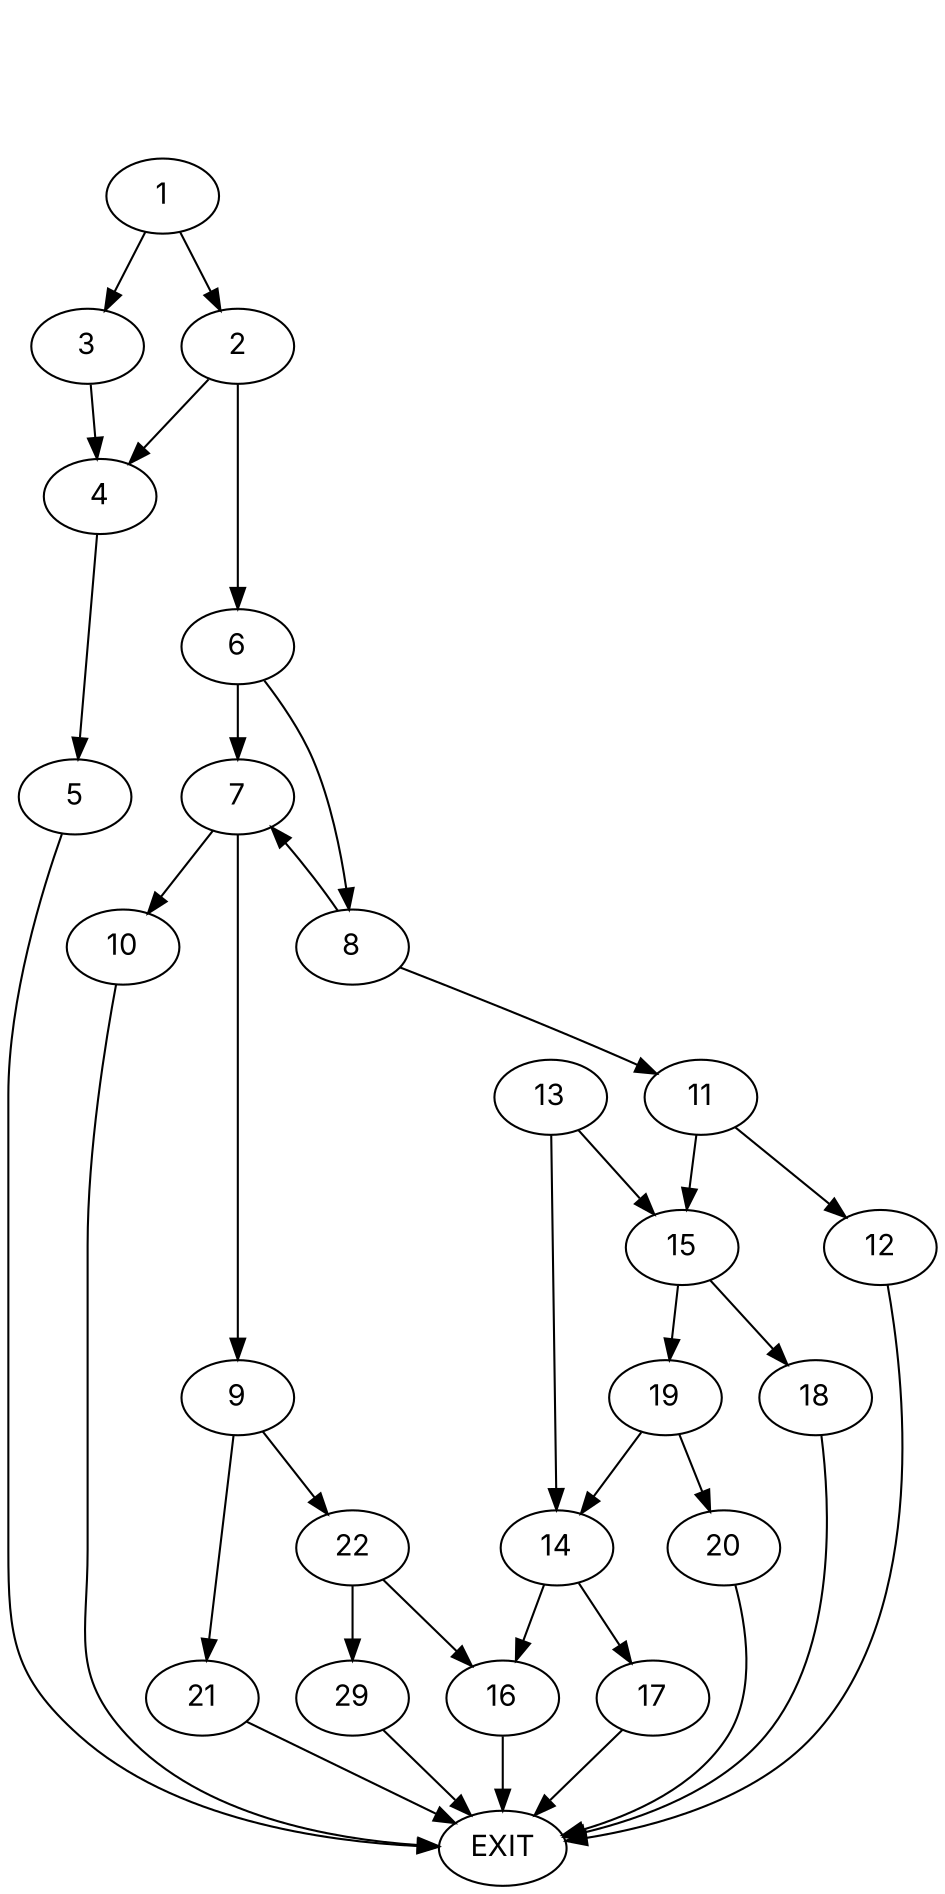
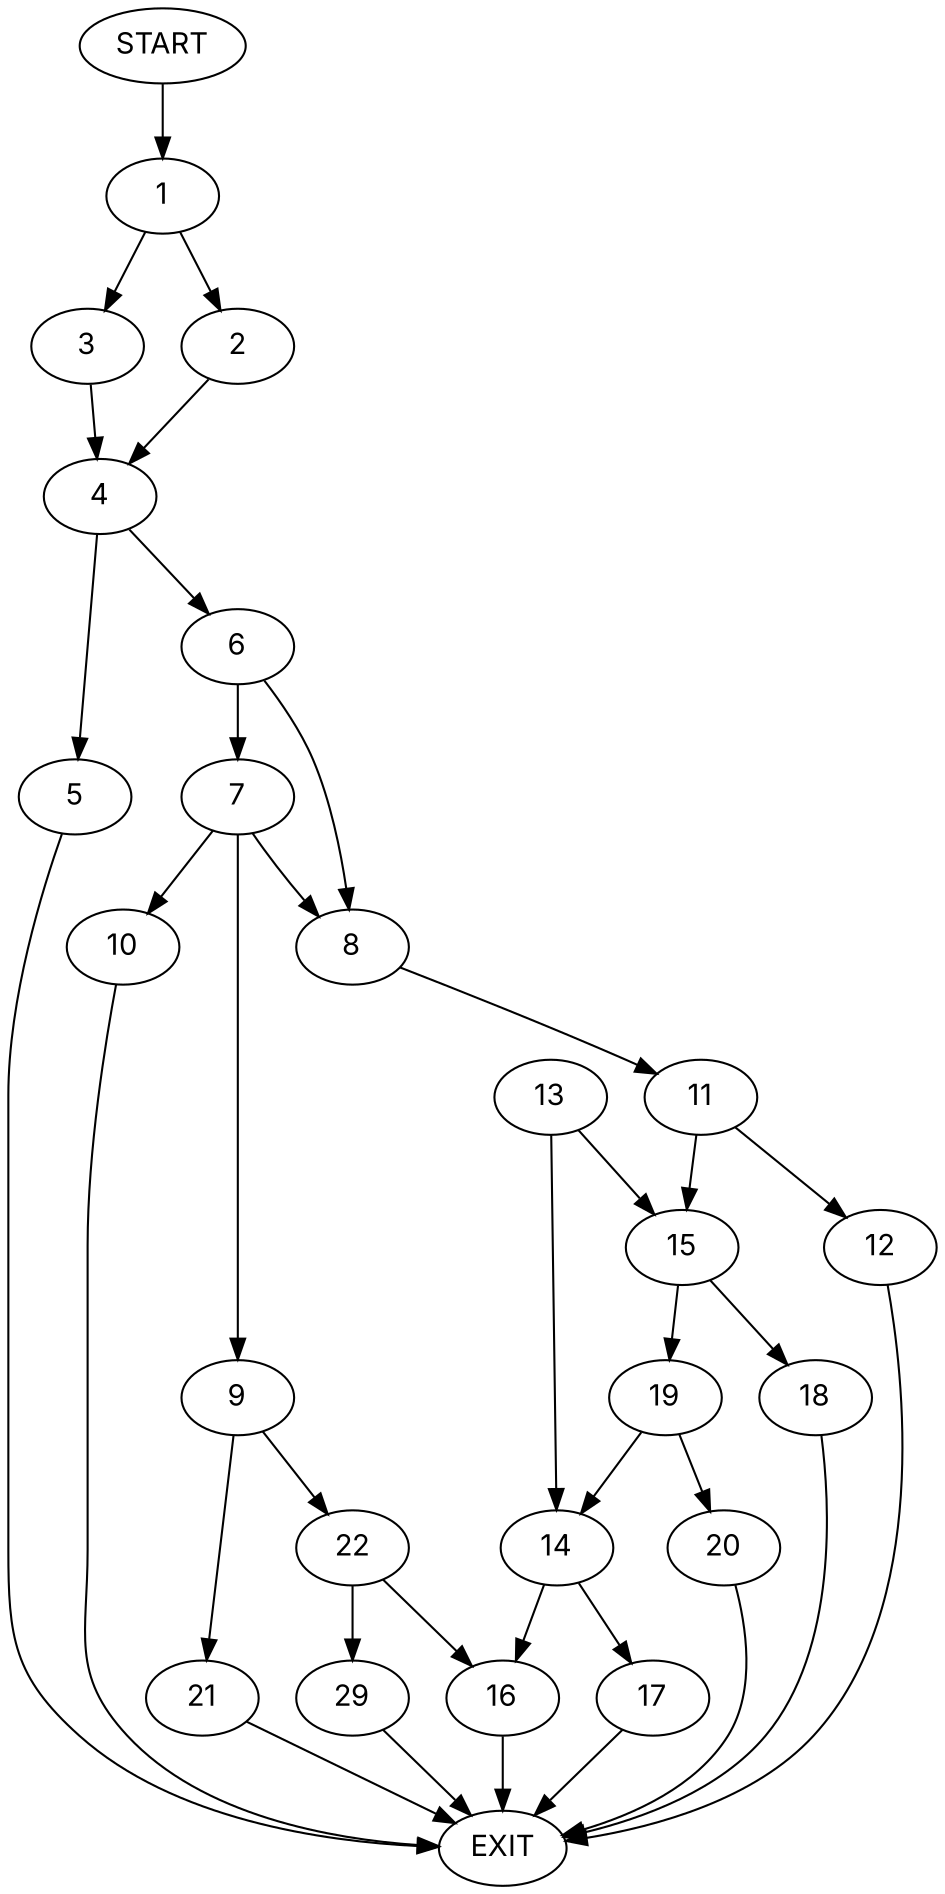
node "START": added
edge "2" -> "6": now "4" -> "6"
edge "8" -> "7": reversed
